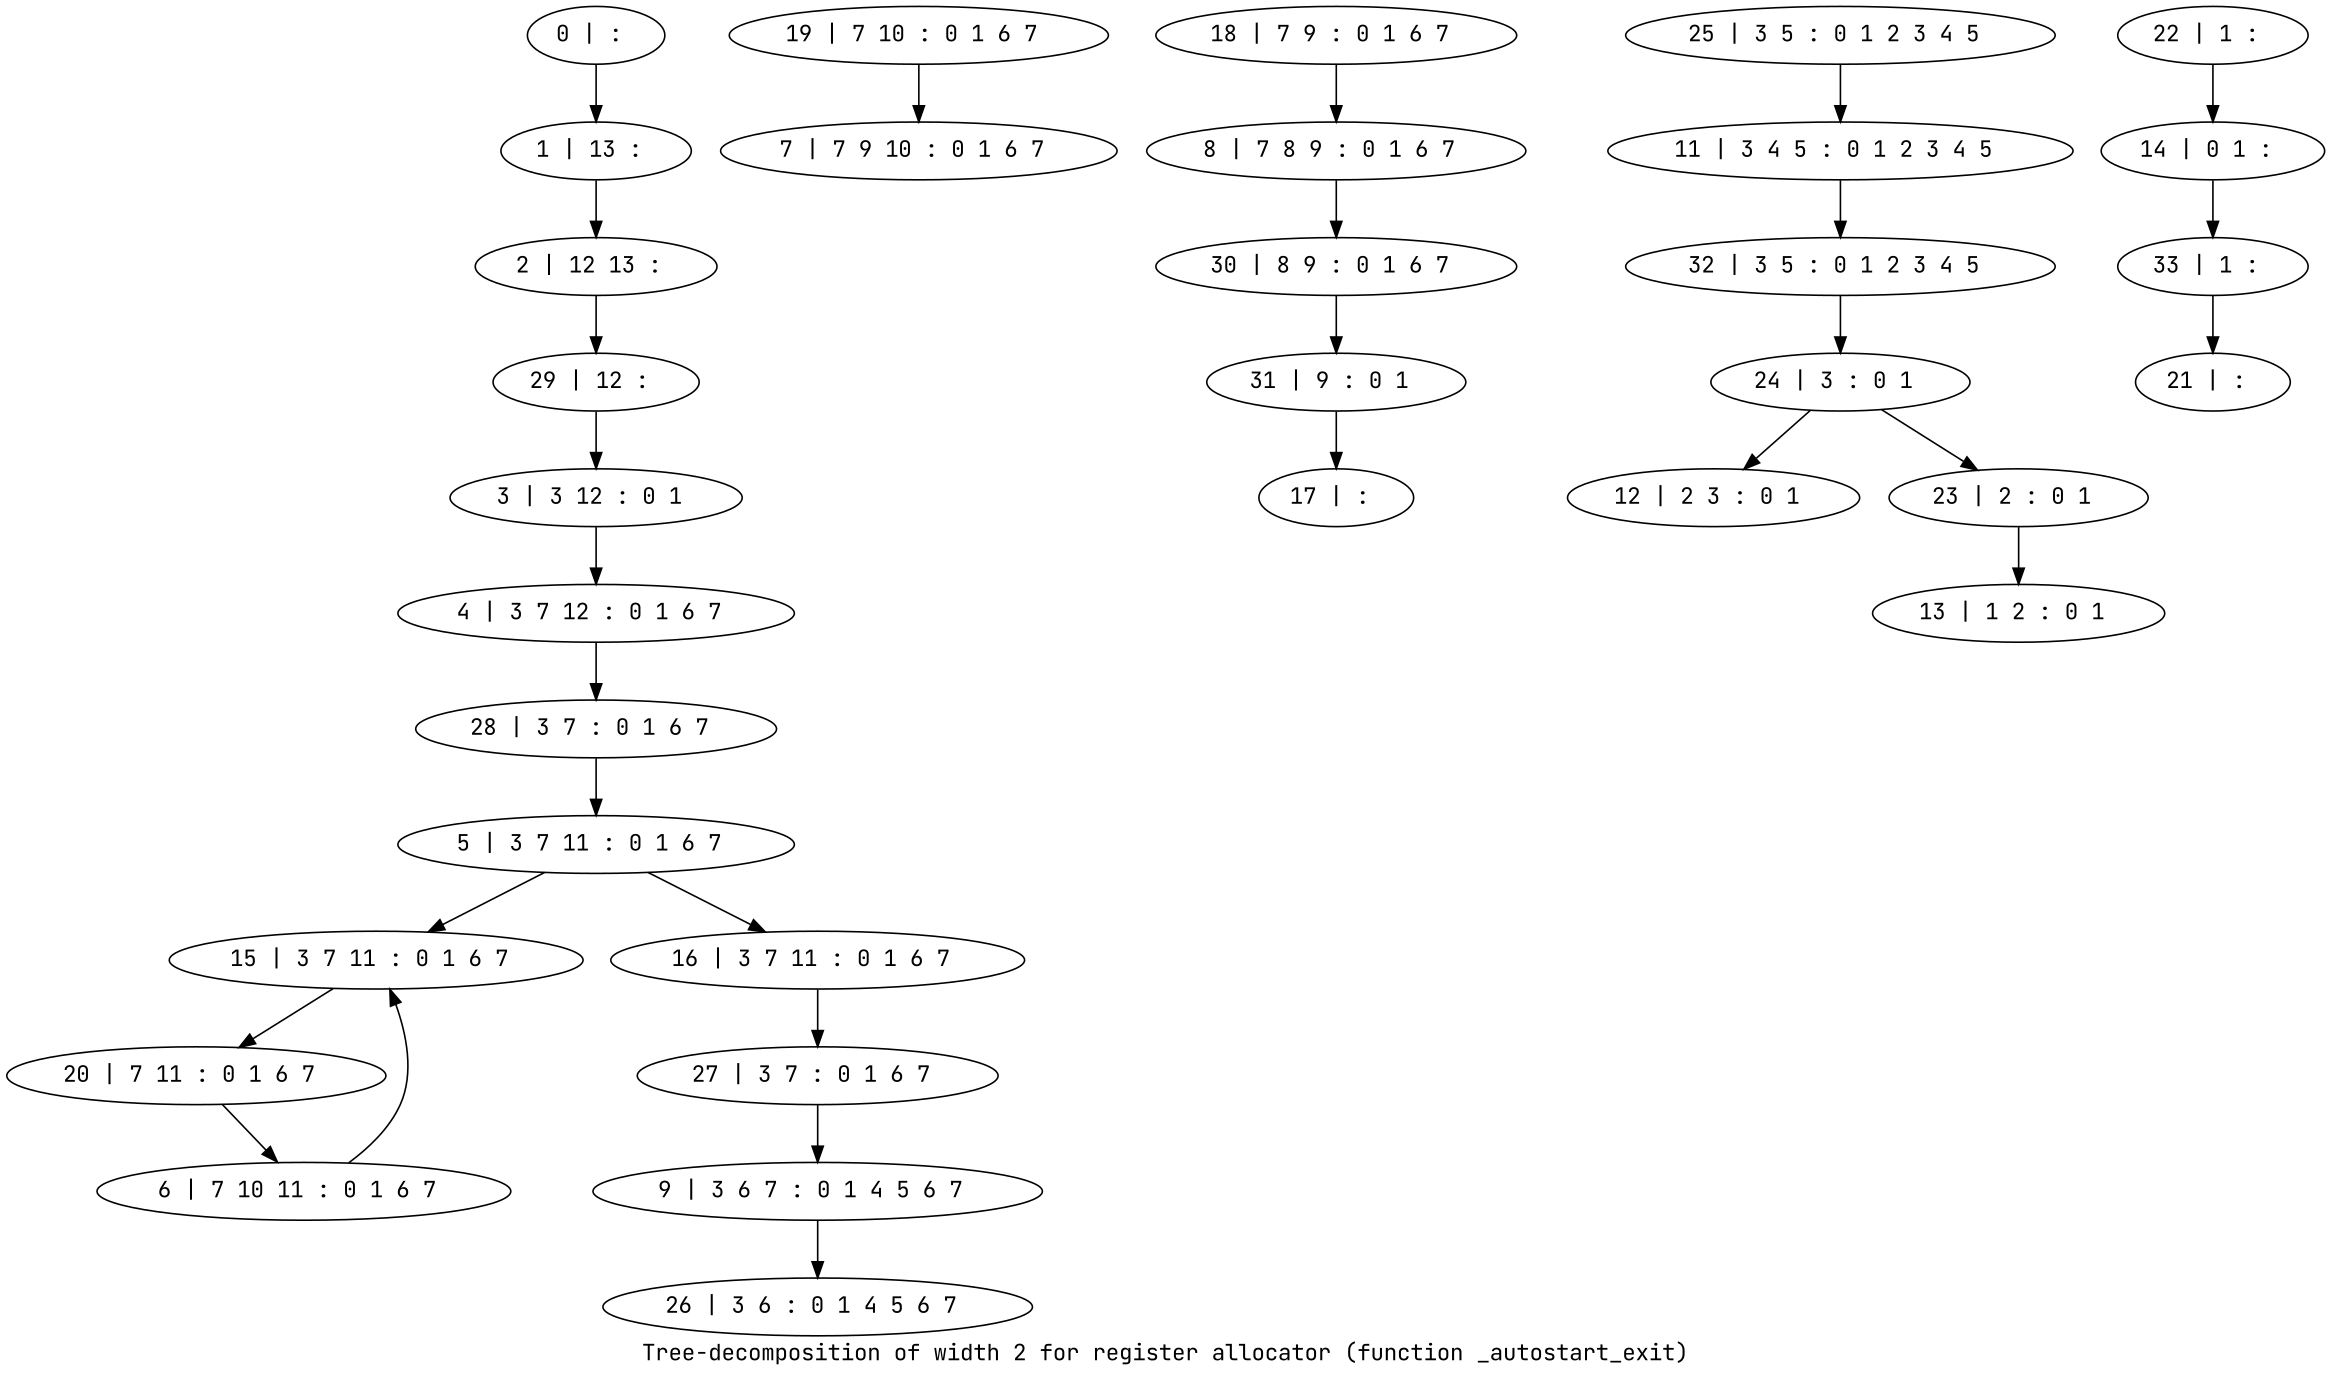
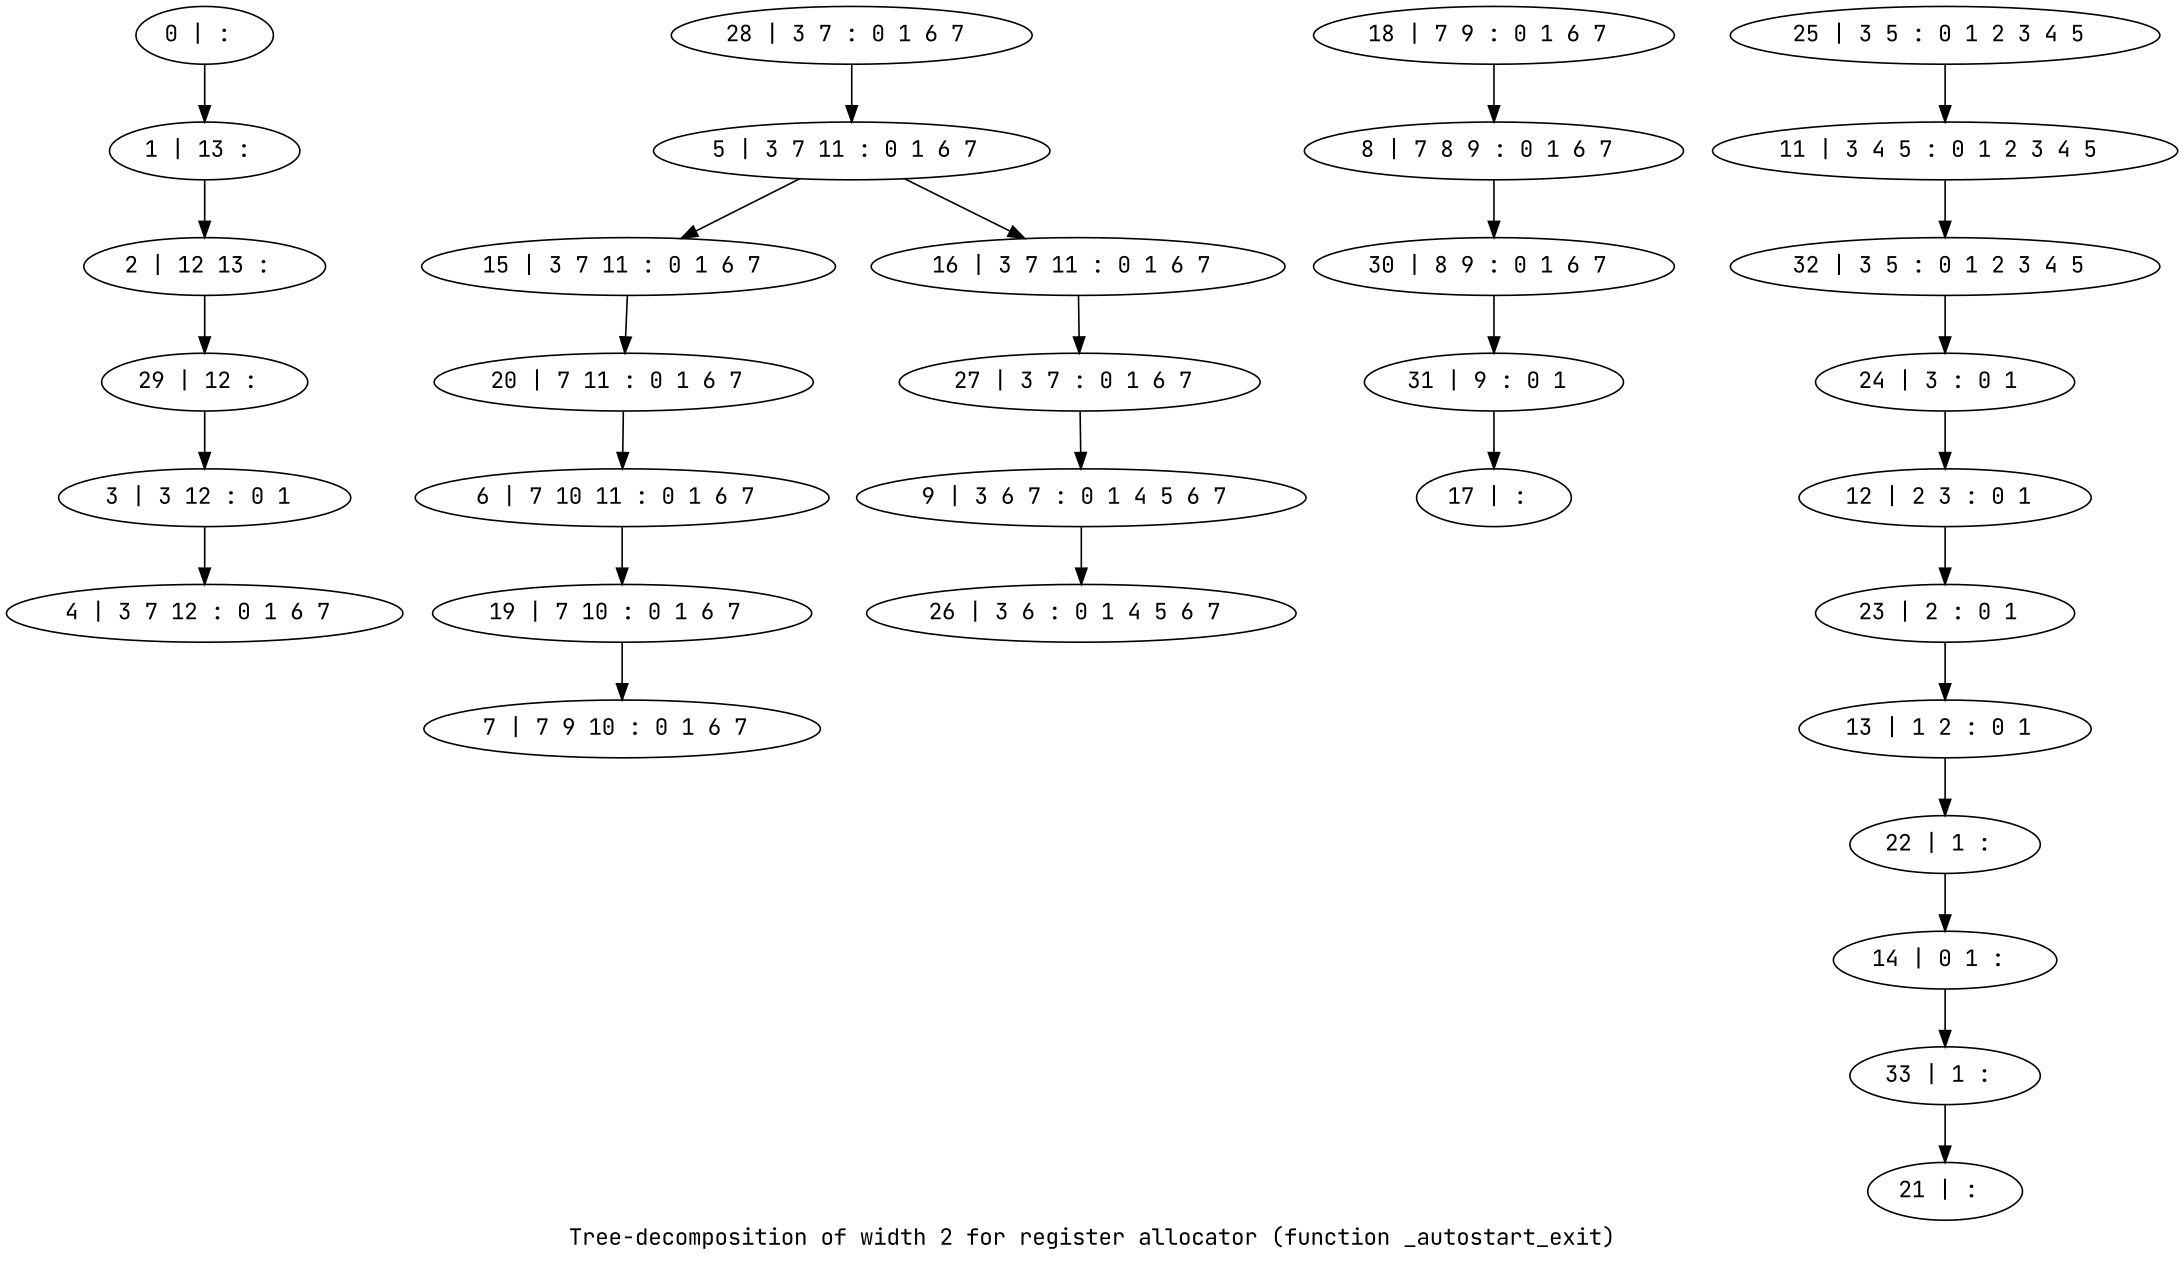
edge "24 | 3 : 0 1" -> "23 | 2 : 0 1": now "12 | 2 3 : 0 1" -> "23 | 2 : 0 1"
edge "4 | 3 7 12 : 0 1 6 7" -> "28 | 3 7 : 0 1 6 7": removed
edge "13 | 1 2 : 0 1" -> "22 | 1 :": added
edge "6 | 7 10 11 : 0 1 6 7" -> "15 | 3 7 11 : 0 1 6 7": now "6 | 7 10 11 : 0 1 6 7" -> "19 | 7 10 : 0 1 6 7"
